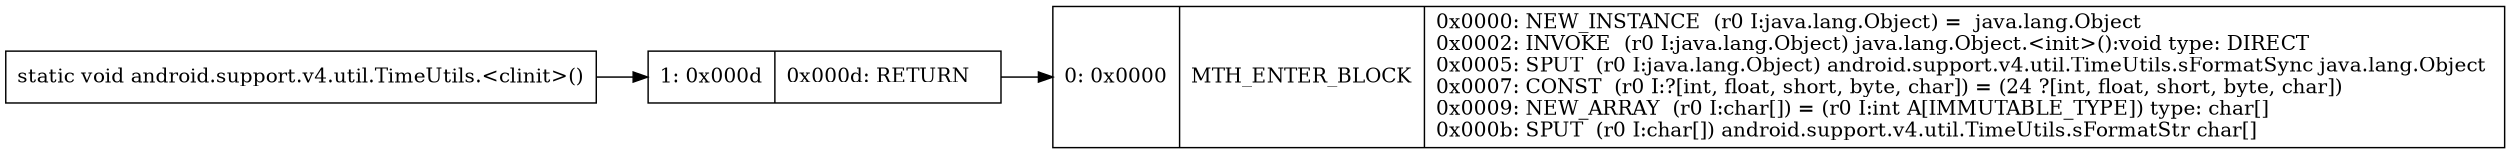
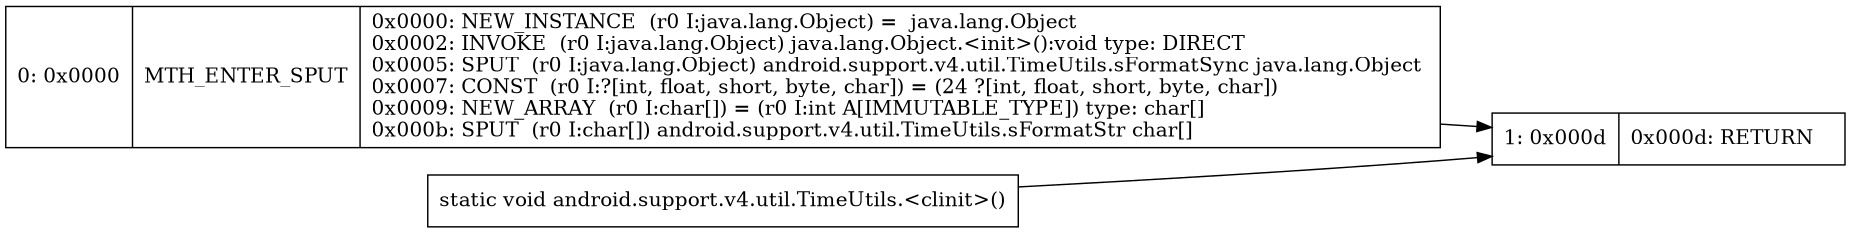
node "0: 0x0000": text "MTH_ENTER_BLOCK" -> "MTH_ENTER_SPUT"
edge "1: 0x000d" -> "0: 0x0000": reversed
